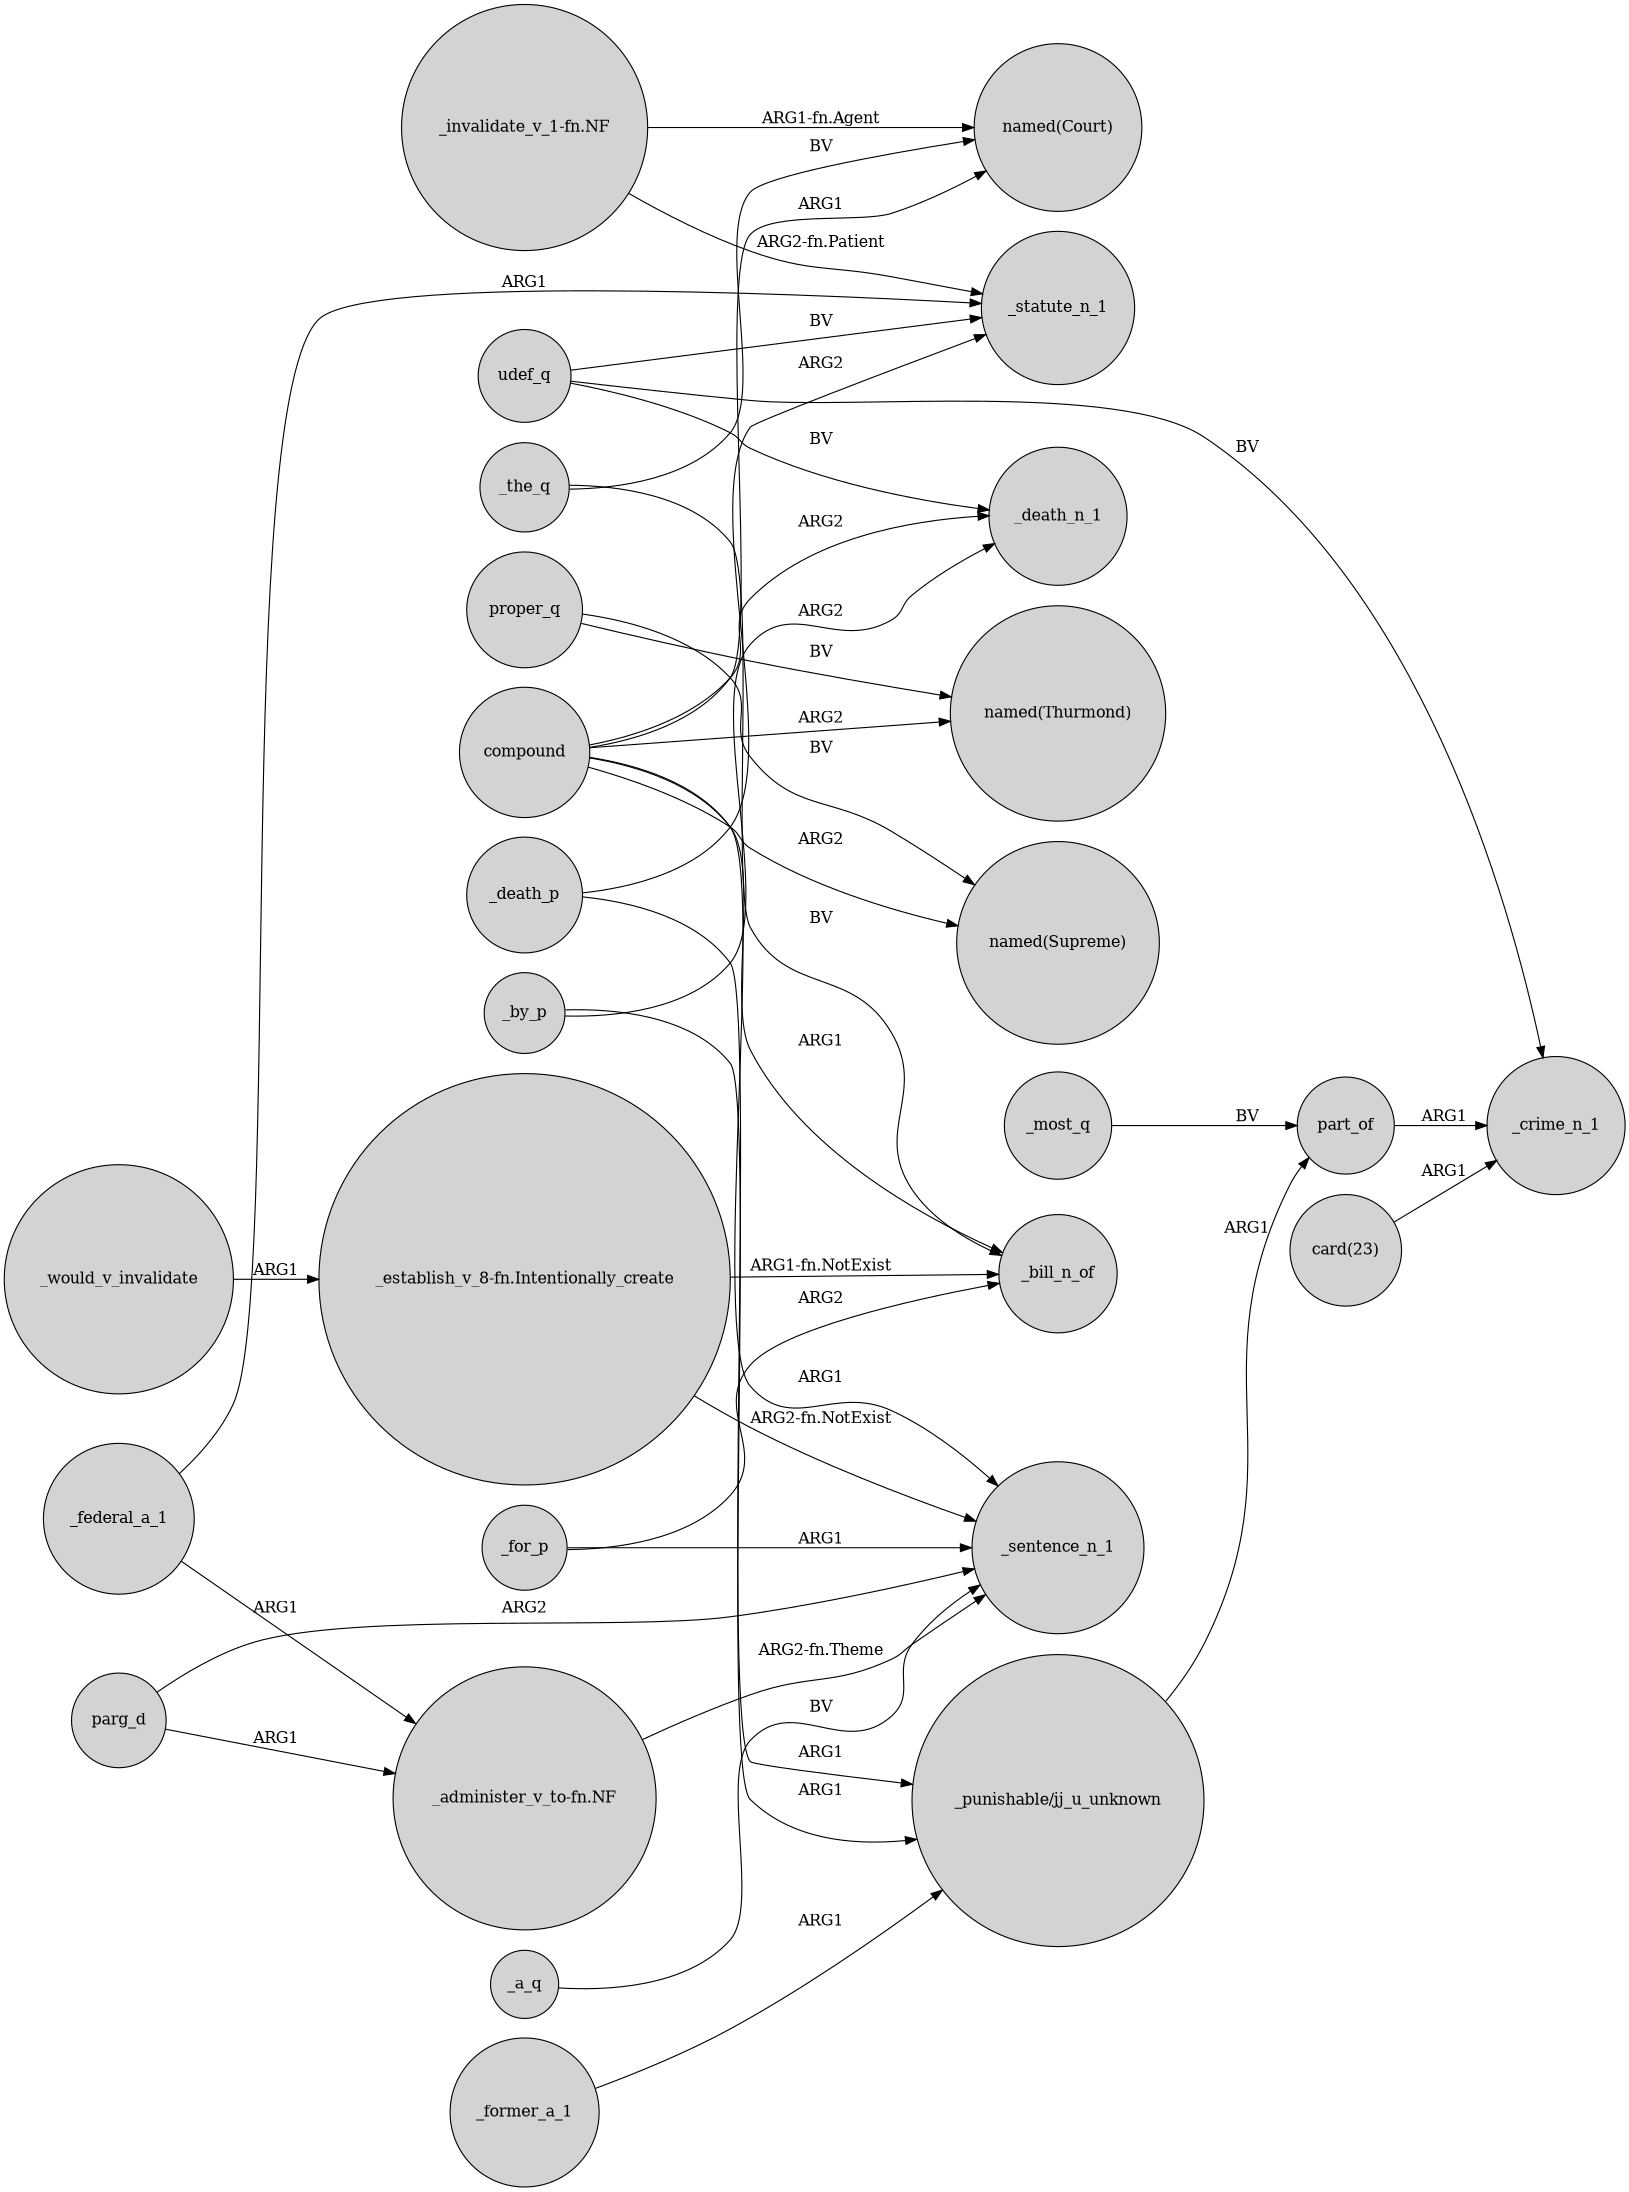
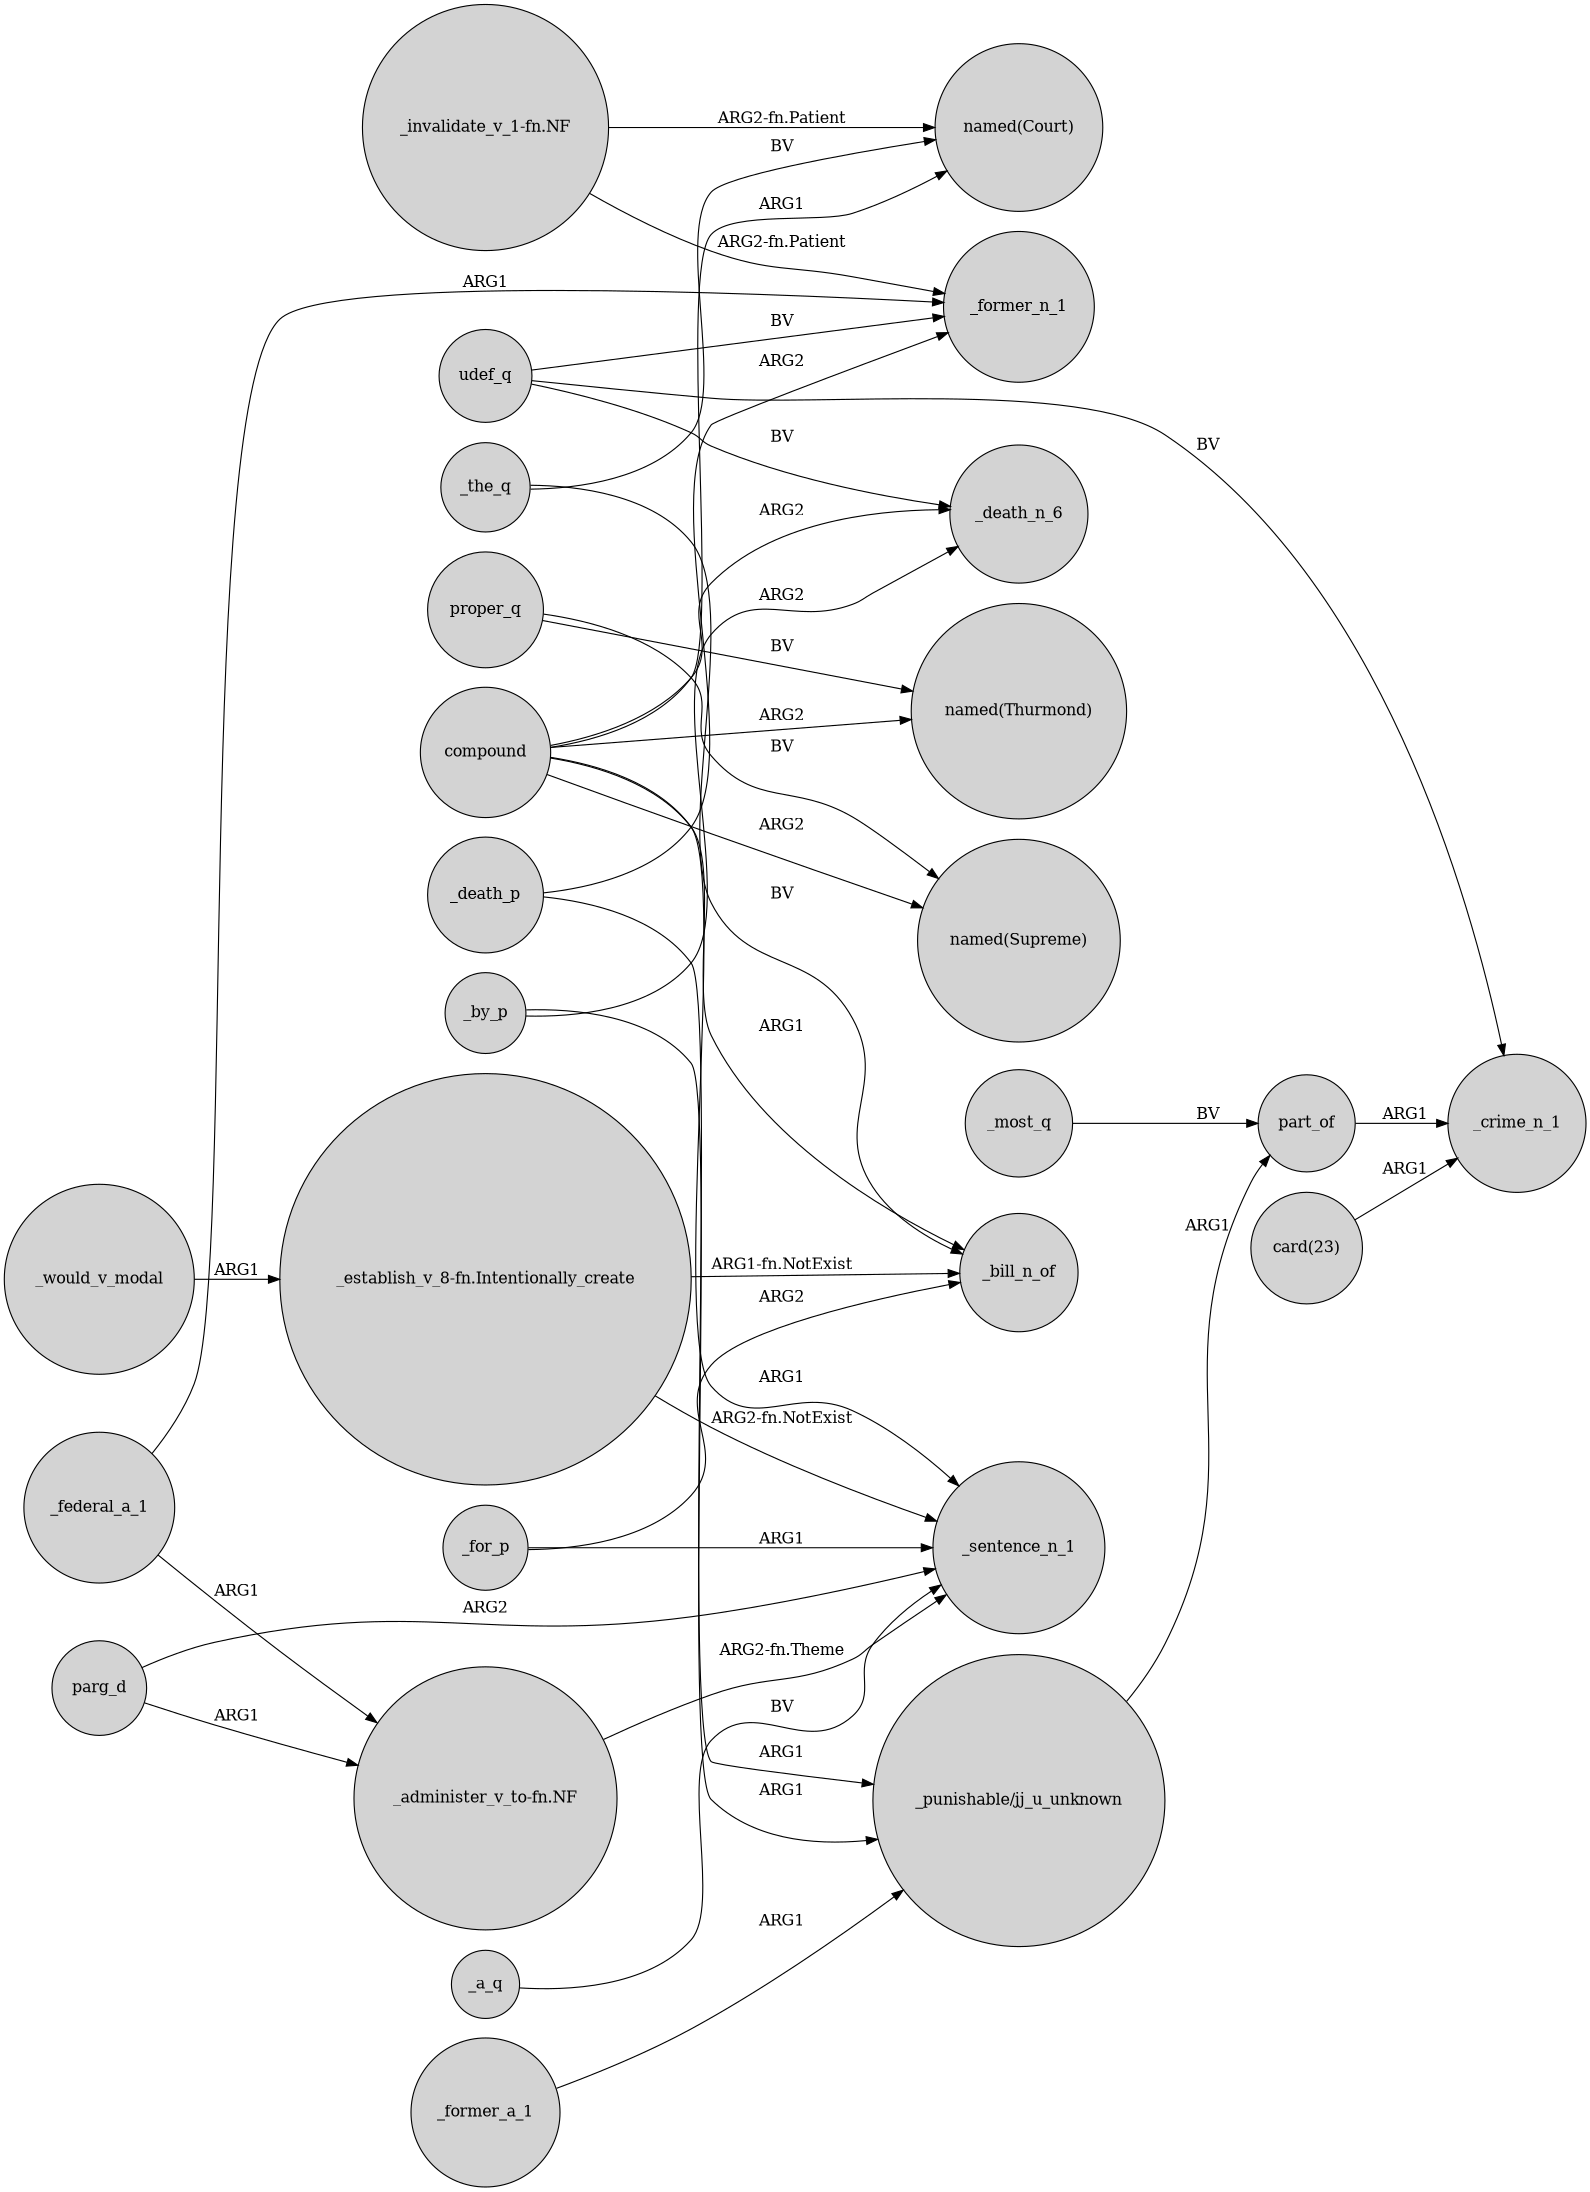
edge "_invalidate_v_1-fn.NF" -> "named(Court)": label "ARG1-fn.Agent" -> "ARG2-fn.Patient"
node "_statute_n_1": label "_statute_n_1" -> "_former_n_1"
node "_death_n_1": label "_death_n_1" -> "_death_n_6"
node "_would_v_invalidate": label "_would_v_invalidate" -> "_would_v_modal"
